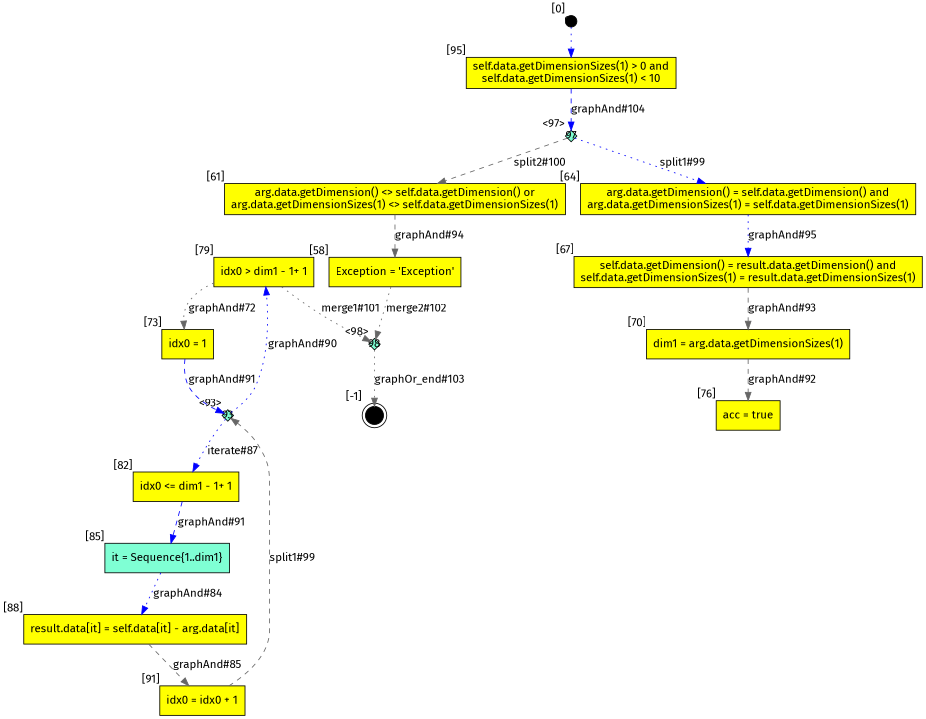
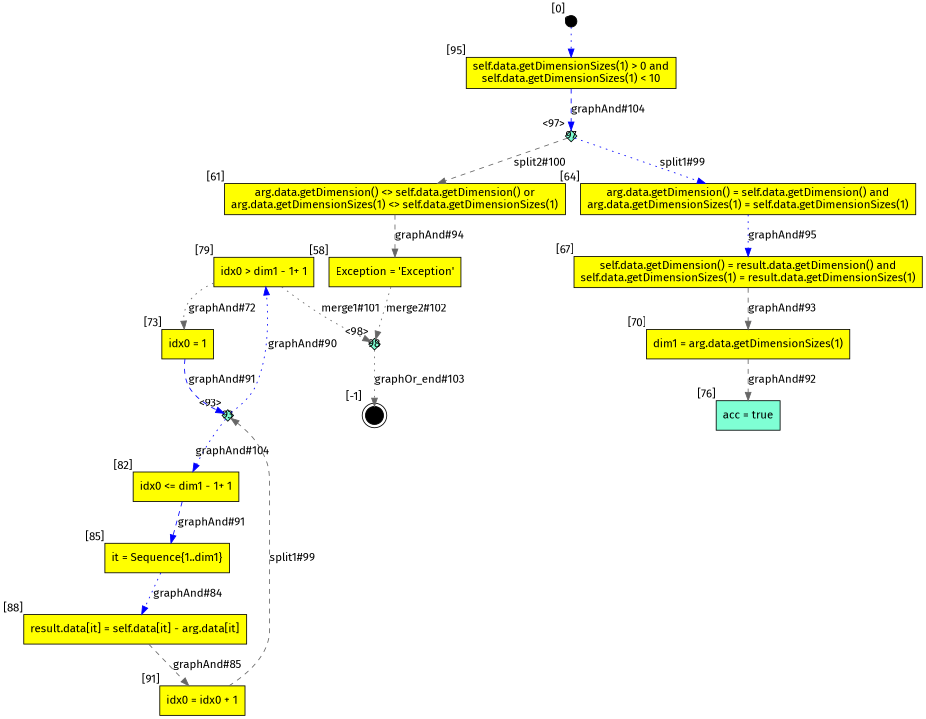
node "acc = true [76]": fillcolor yellow -> aquamarine
edge "93 <93>" -> "idx0 <= dim1 - 1+ 1 [82]": label "iterate#87" -> "graphAnd#104"
node "it = Sequence{1..dim1} [85]": fillcolor aquamarine -> yellow
